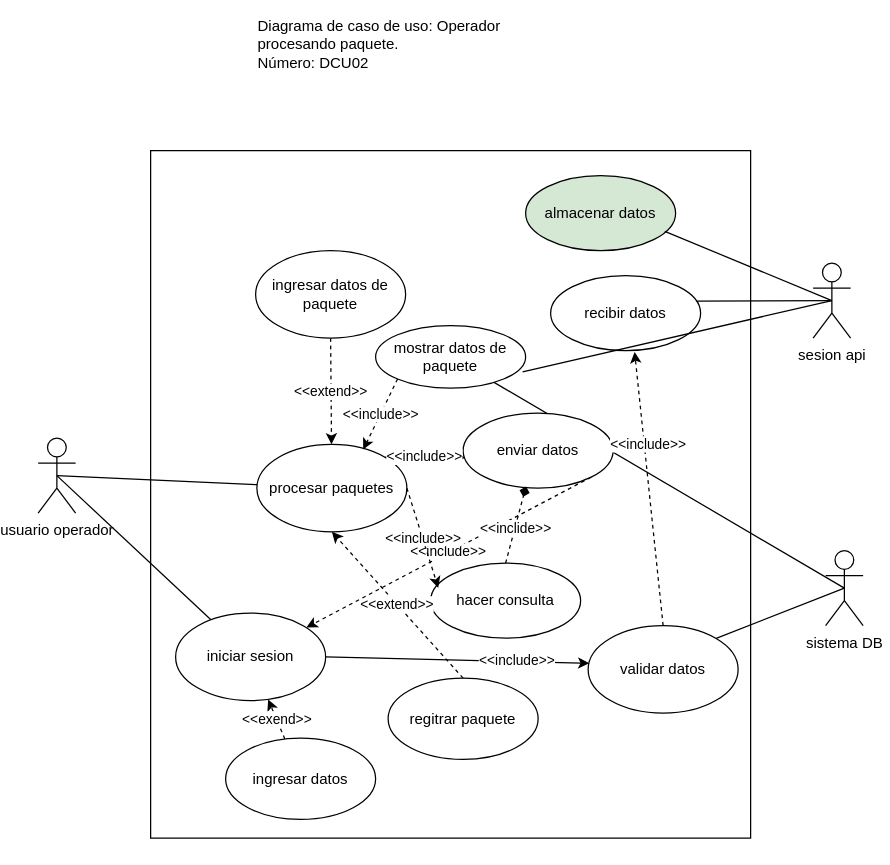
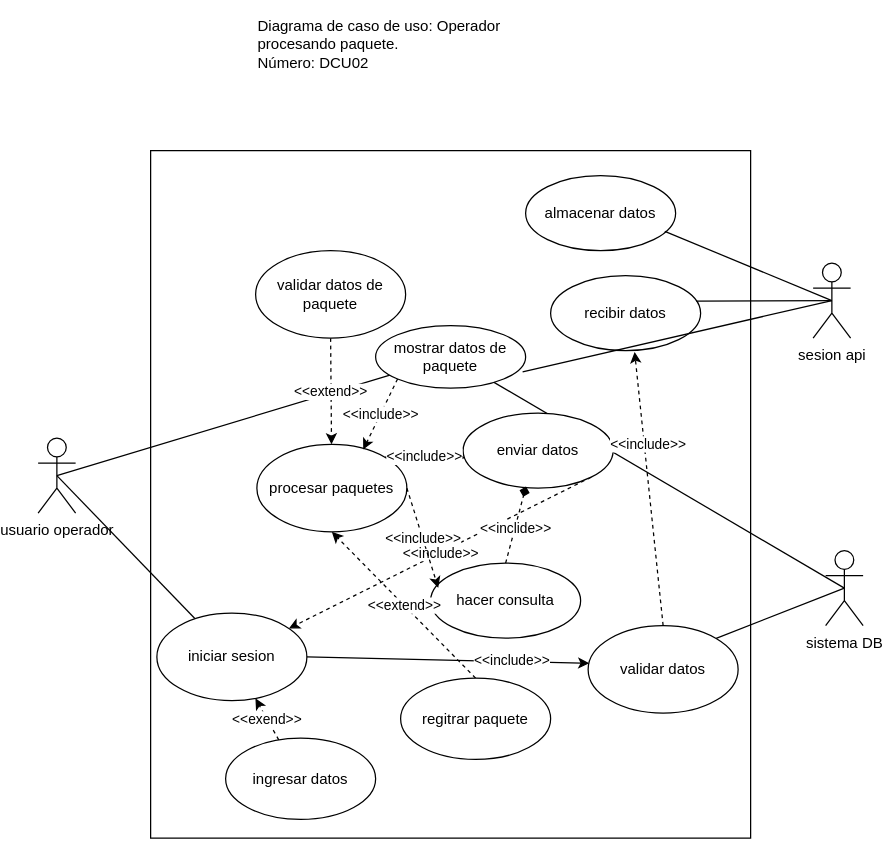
node "almacenar datos": fillcolor #d5e8d4 -> #ffffff
node "ingresar datos de paquete": label "ingresar datos de paquete" -> "validar datos de paquete"
edge "usuario operador" -- "procesar paquetes": now "usuario operador" -- "mostrar datos de paquete"
node "iniciar sesion": moved (251, 657) -> (232, 657)
node "regitrar paquete": moved (463, 719) -> (476, 719)
